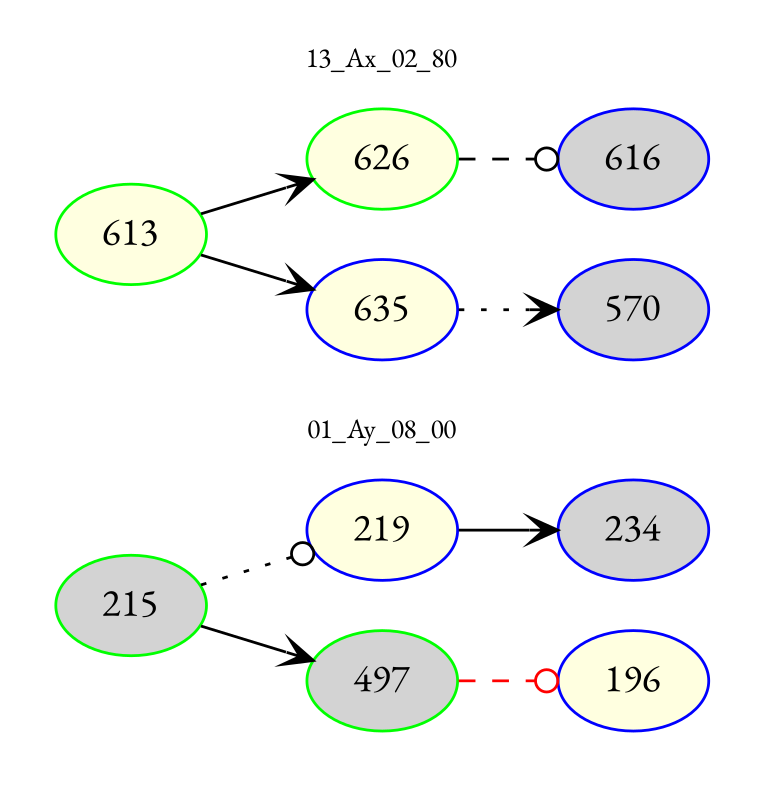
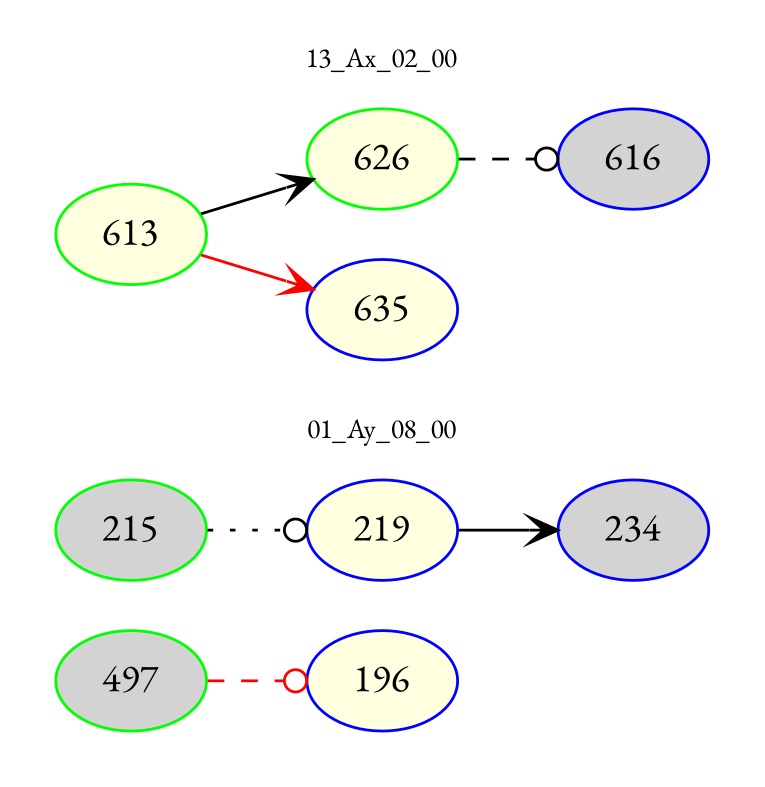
cluster "13_Ax_02_80": label "13_Ax_02_80" -> "13_Ax_02_00"
edge "613" -> "635": color black -> red
node "570": removed
edge "215" -> "497": removed
